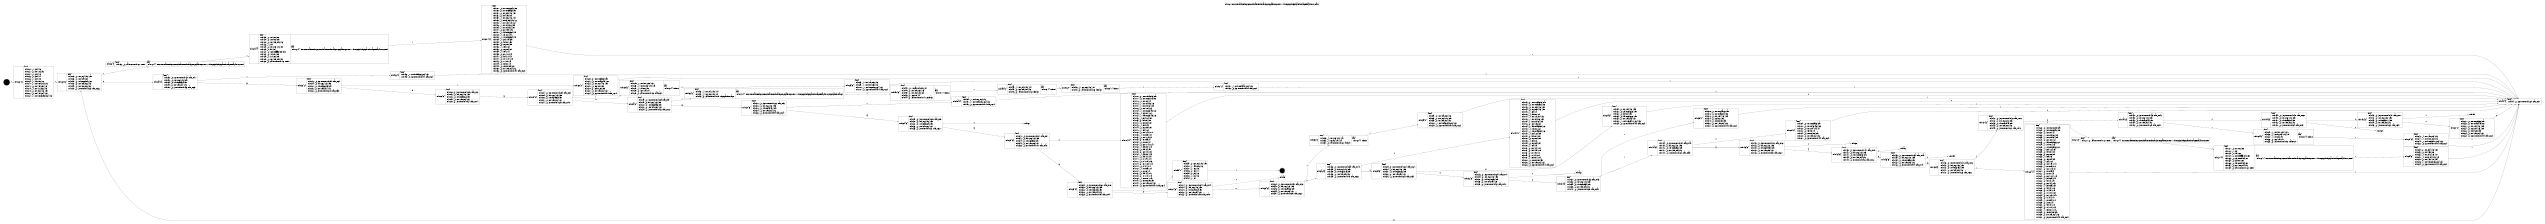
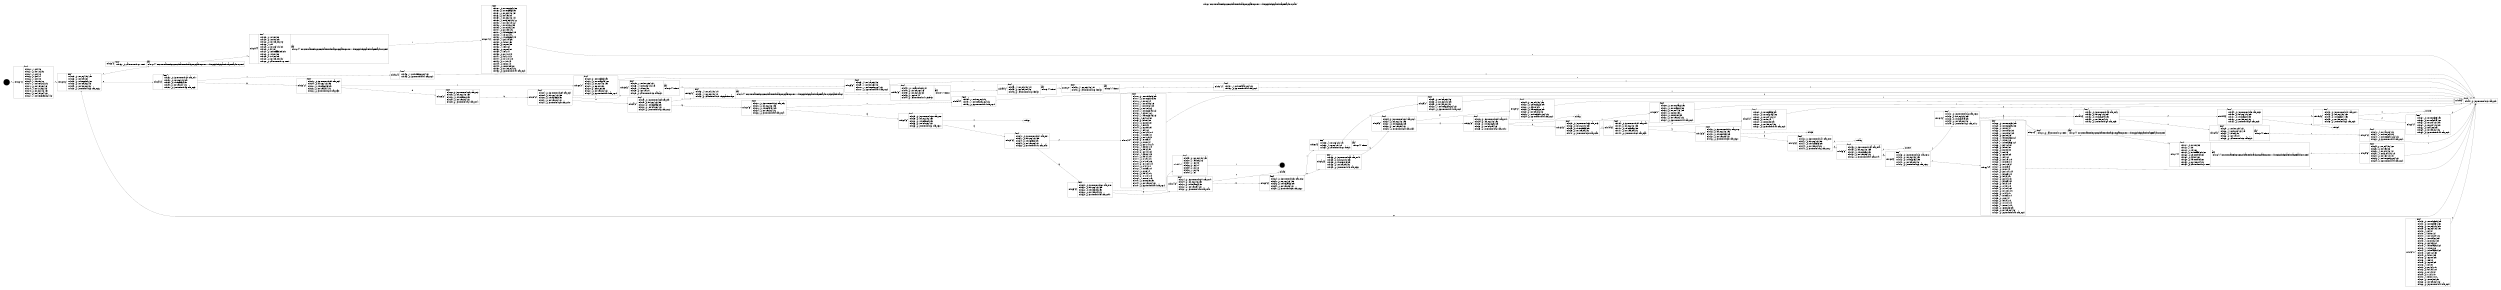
edge "0x4013a6 [25]" -> "0x40179c [111]": removed, label "2"
